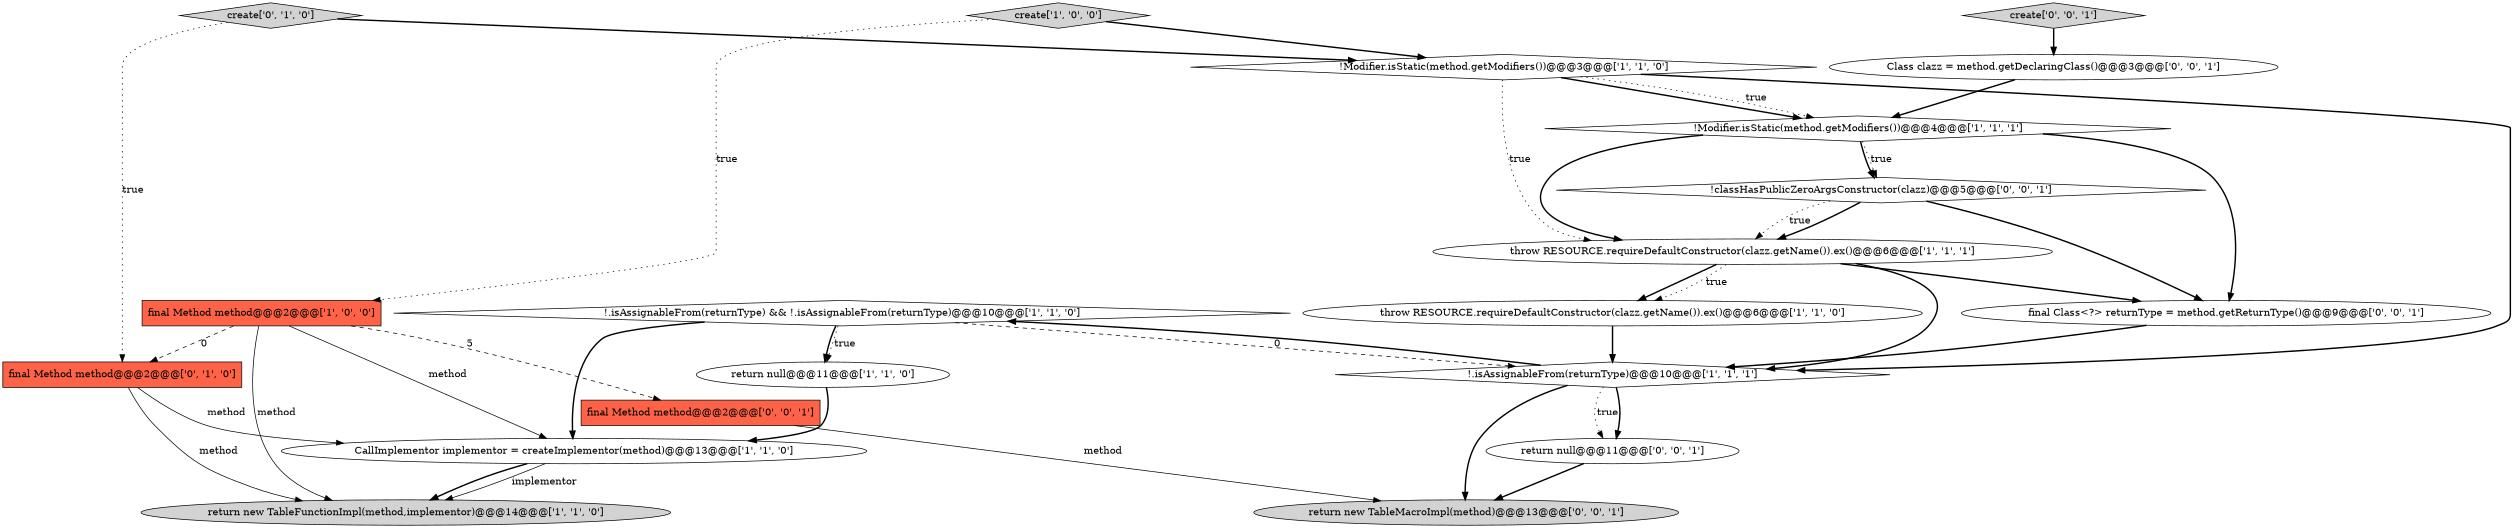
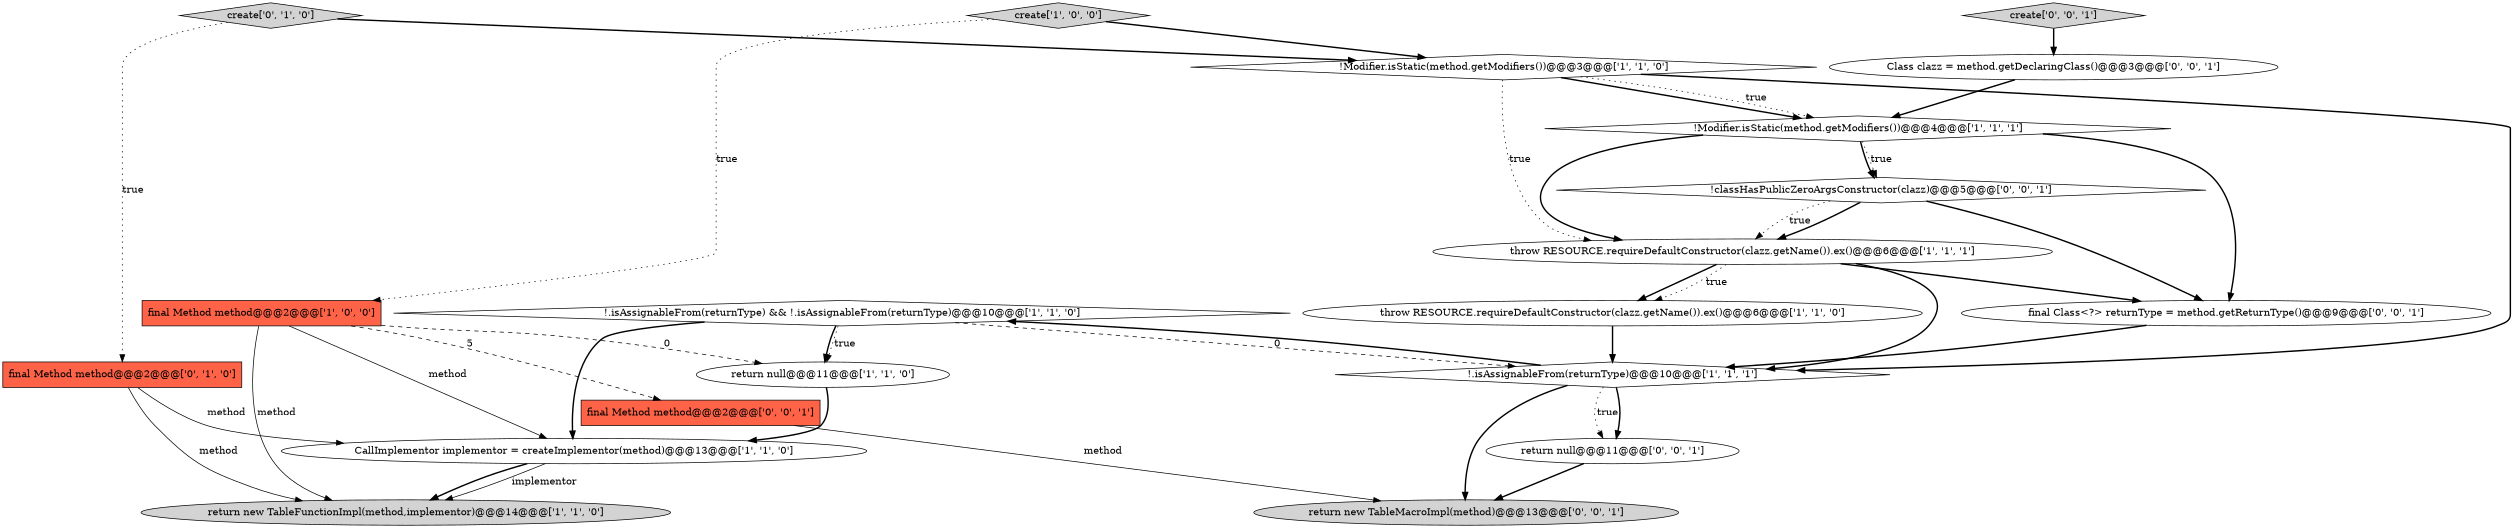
edge "final Method method@@@2@@@['1', '0', '0']" -> "final Method method@@@2@@@['0', '1', '0']": now "final Method method@@@2@@@['1', '0', '0']" -> "return null@@@11@@@['1', '1', '0']"
